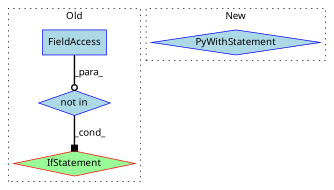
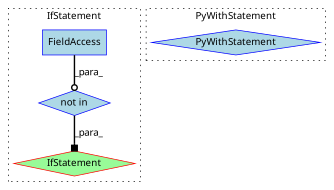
cluster "Old": label "Old" -> "IfStatement"
cluster "New": label "New" -> "PyWithStatement"
edge "not in" -> "IfStatement": label "_cond_" -> "_para_"
